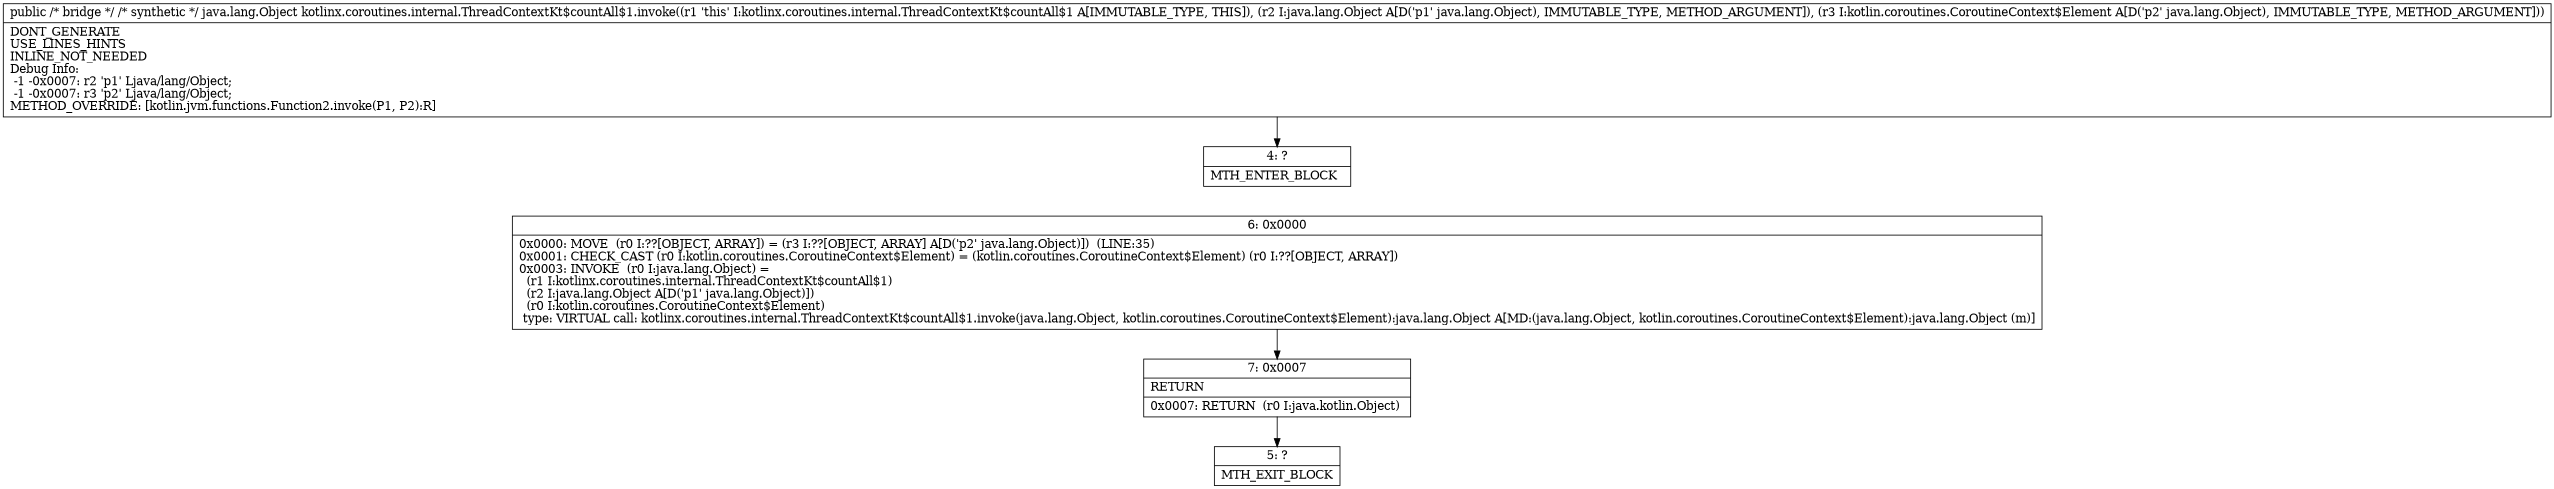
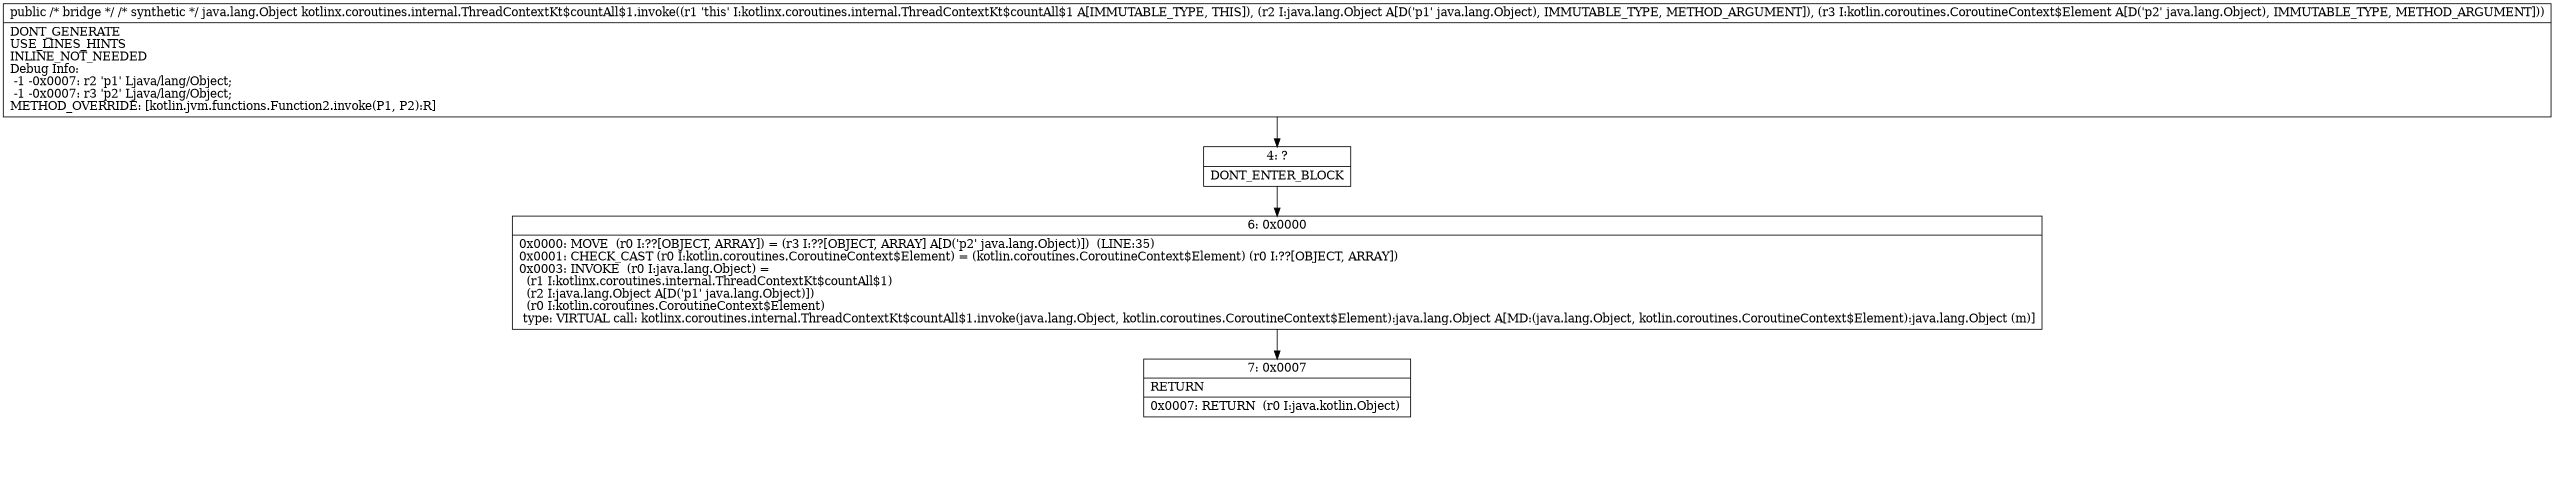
node "4: ?": text "MTH_ENTER_BLOCK" -> "DONT_ENTER_BLOCK"
edge "4: ?" -> "6: 0x0000": added
node "5: ?": removed
